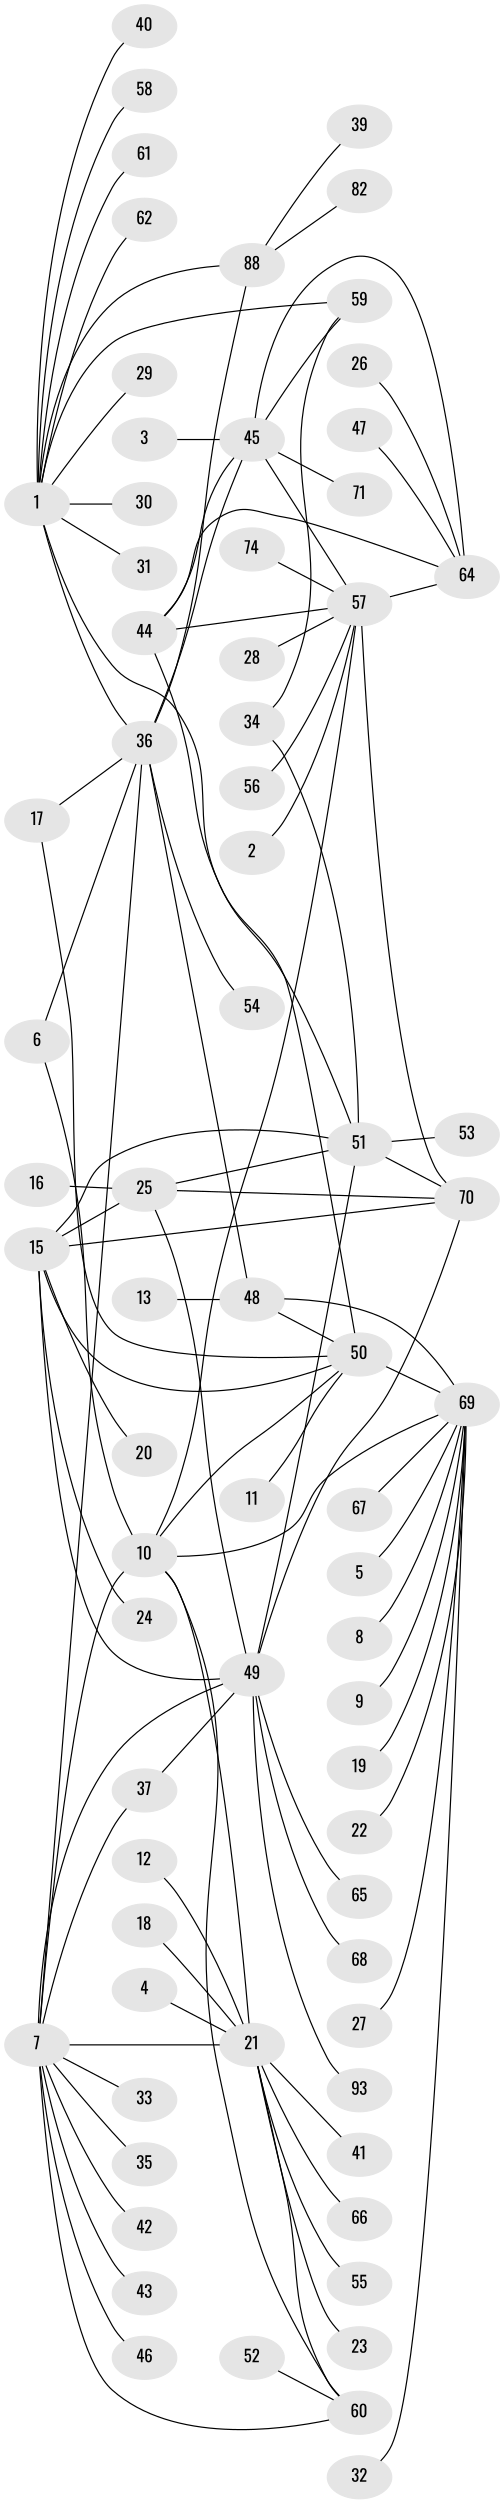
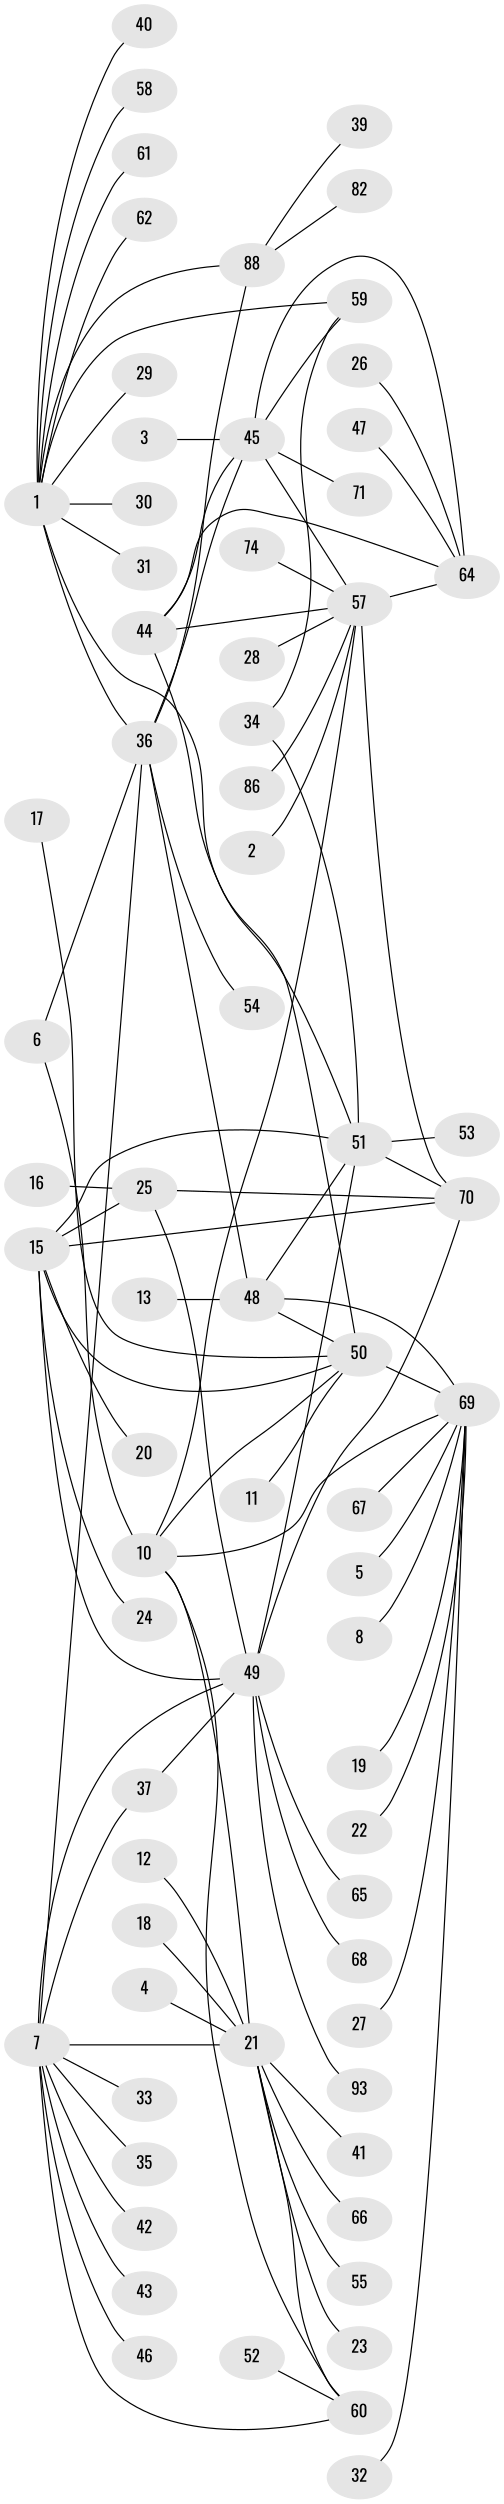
edge "36" -- "17": removed
node "56": label "56" -> "86"
edge "51" -- "25": now "51" -- "48"
node "9": removed
edge "10" -- "7": removed
